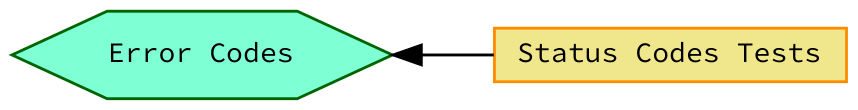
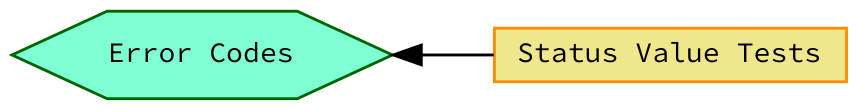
node "Status Codes Tests": label "Status Codes Tests" -> "Status Value Tests"
